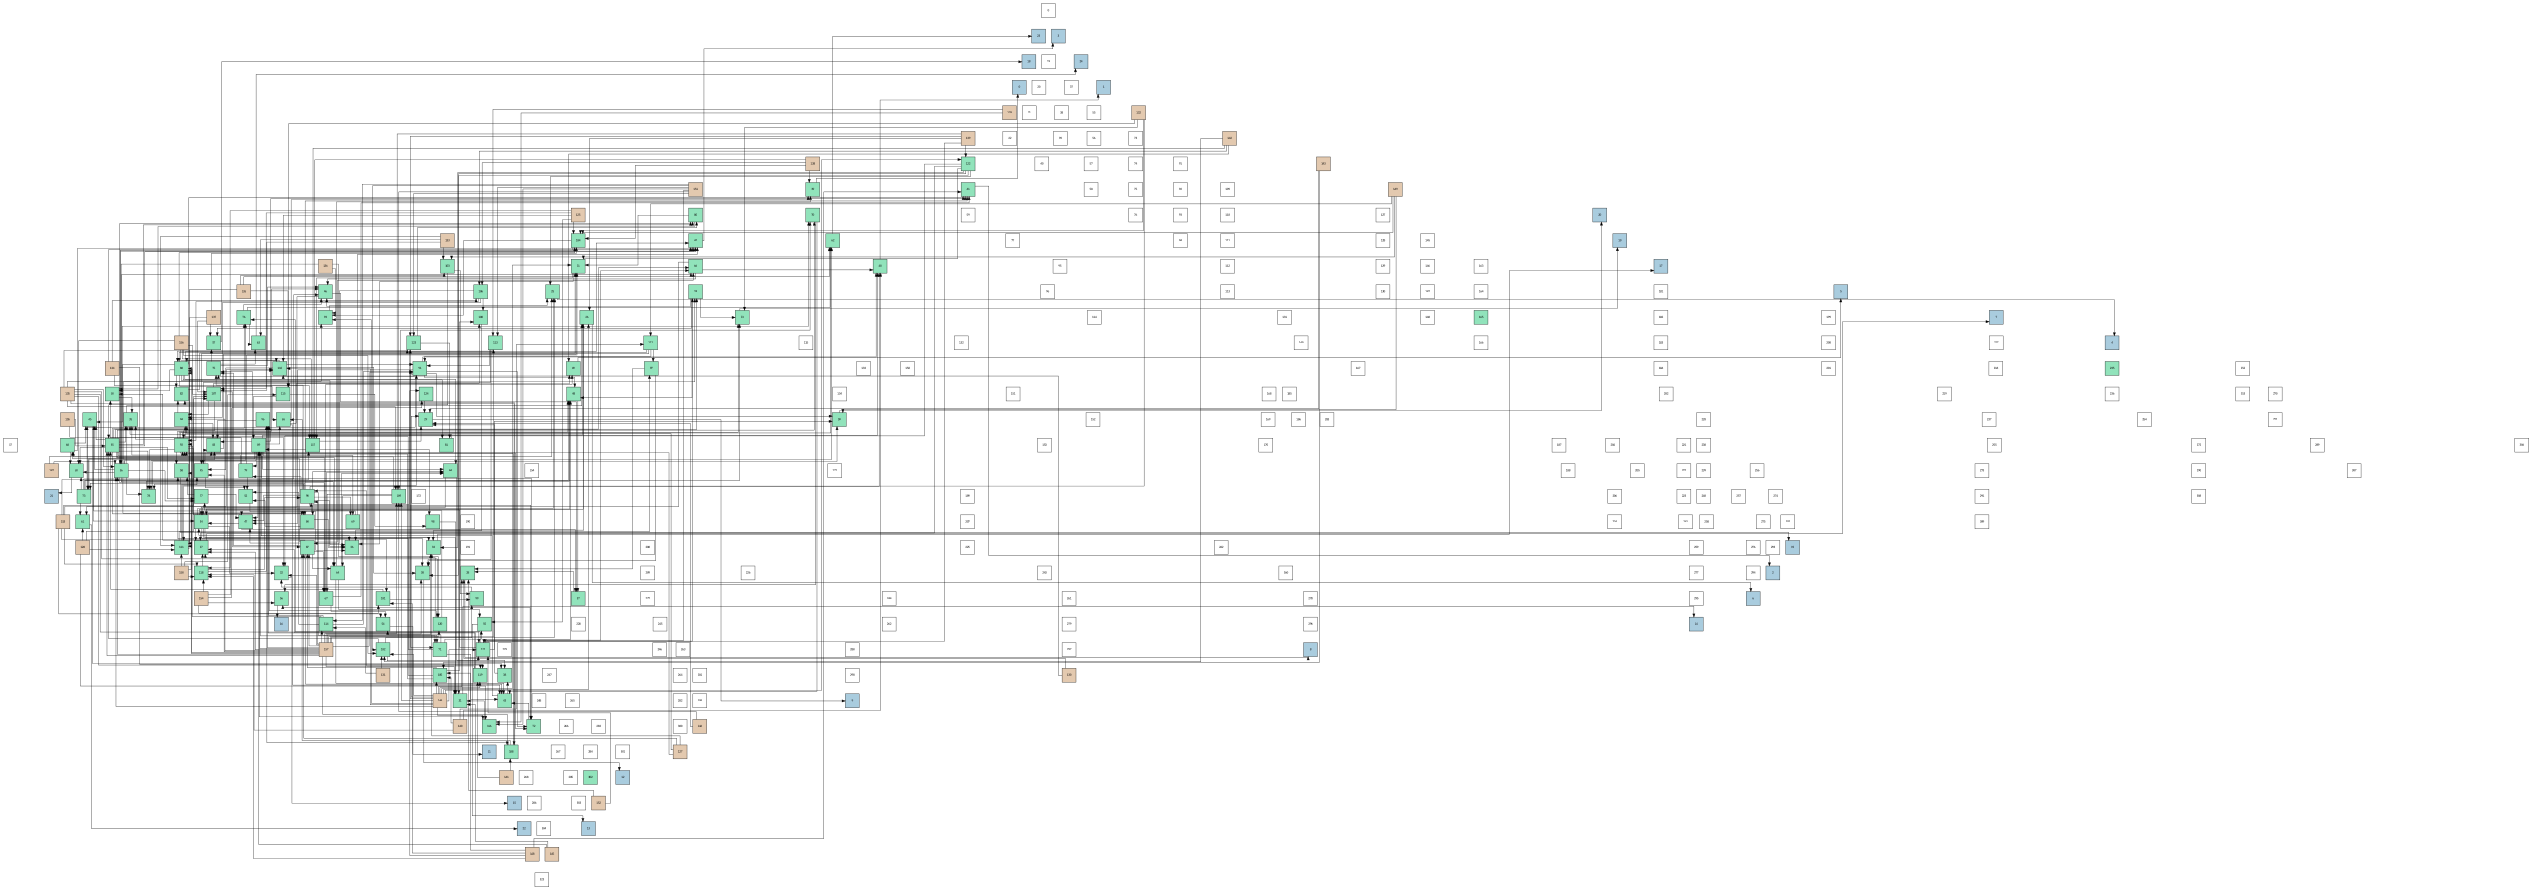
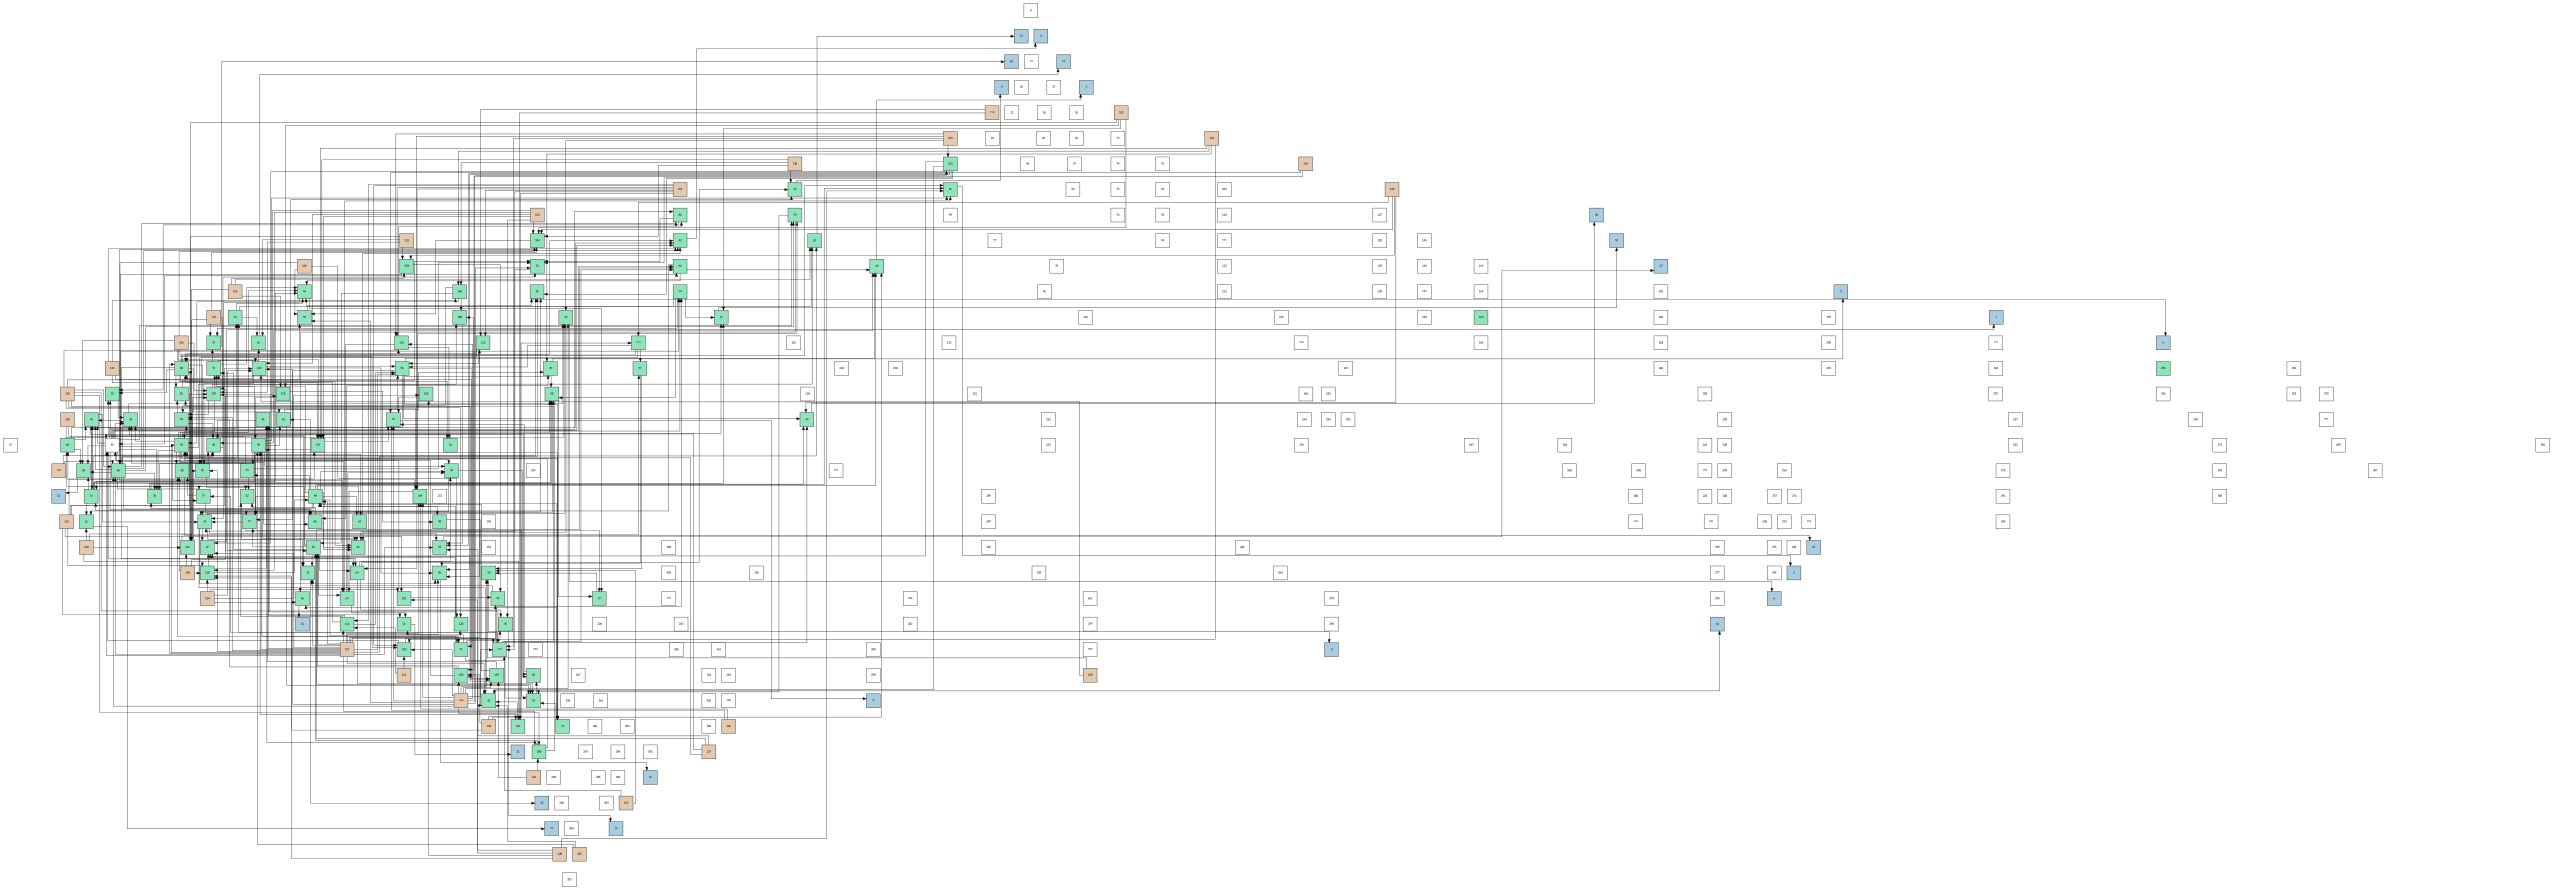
edge "51" -> "117": now "125" -> "117"
node "85": fillcolor #91e3bb -> #ffffff
edge "102" -> "121": now "157" -> "121"
node "302": fillcolor #91e3bb -> #ffffff
